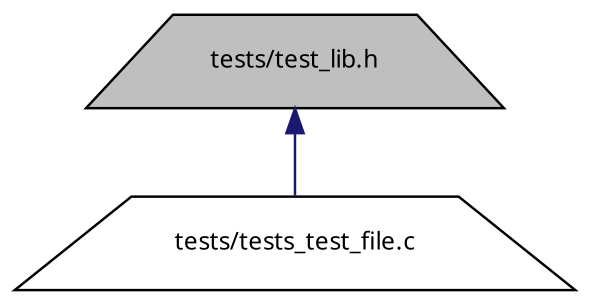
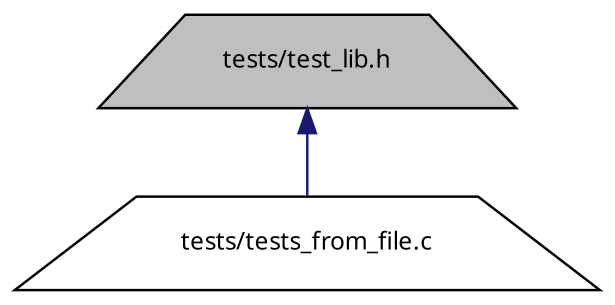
node "tests/tests_test_file.c": label "tests/tests_test_file.c" -> "tests/tests_from_file.c"
